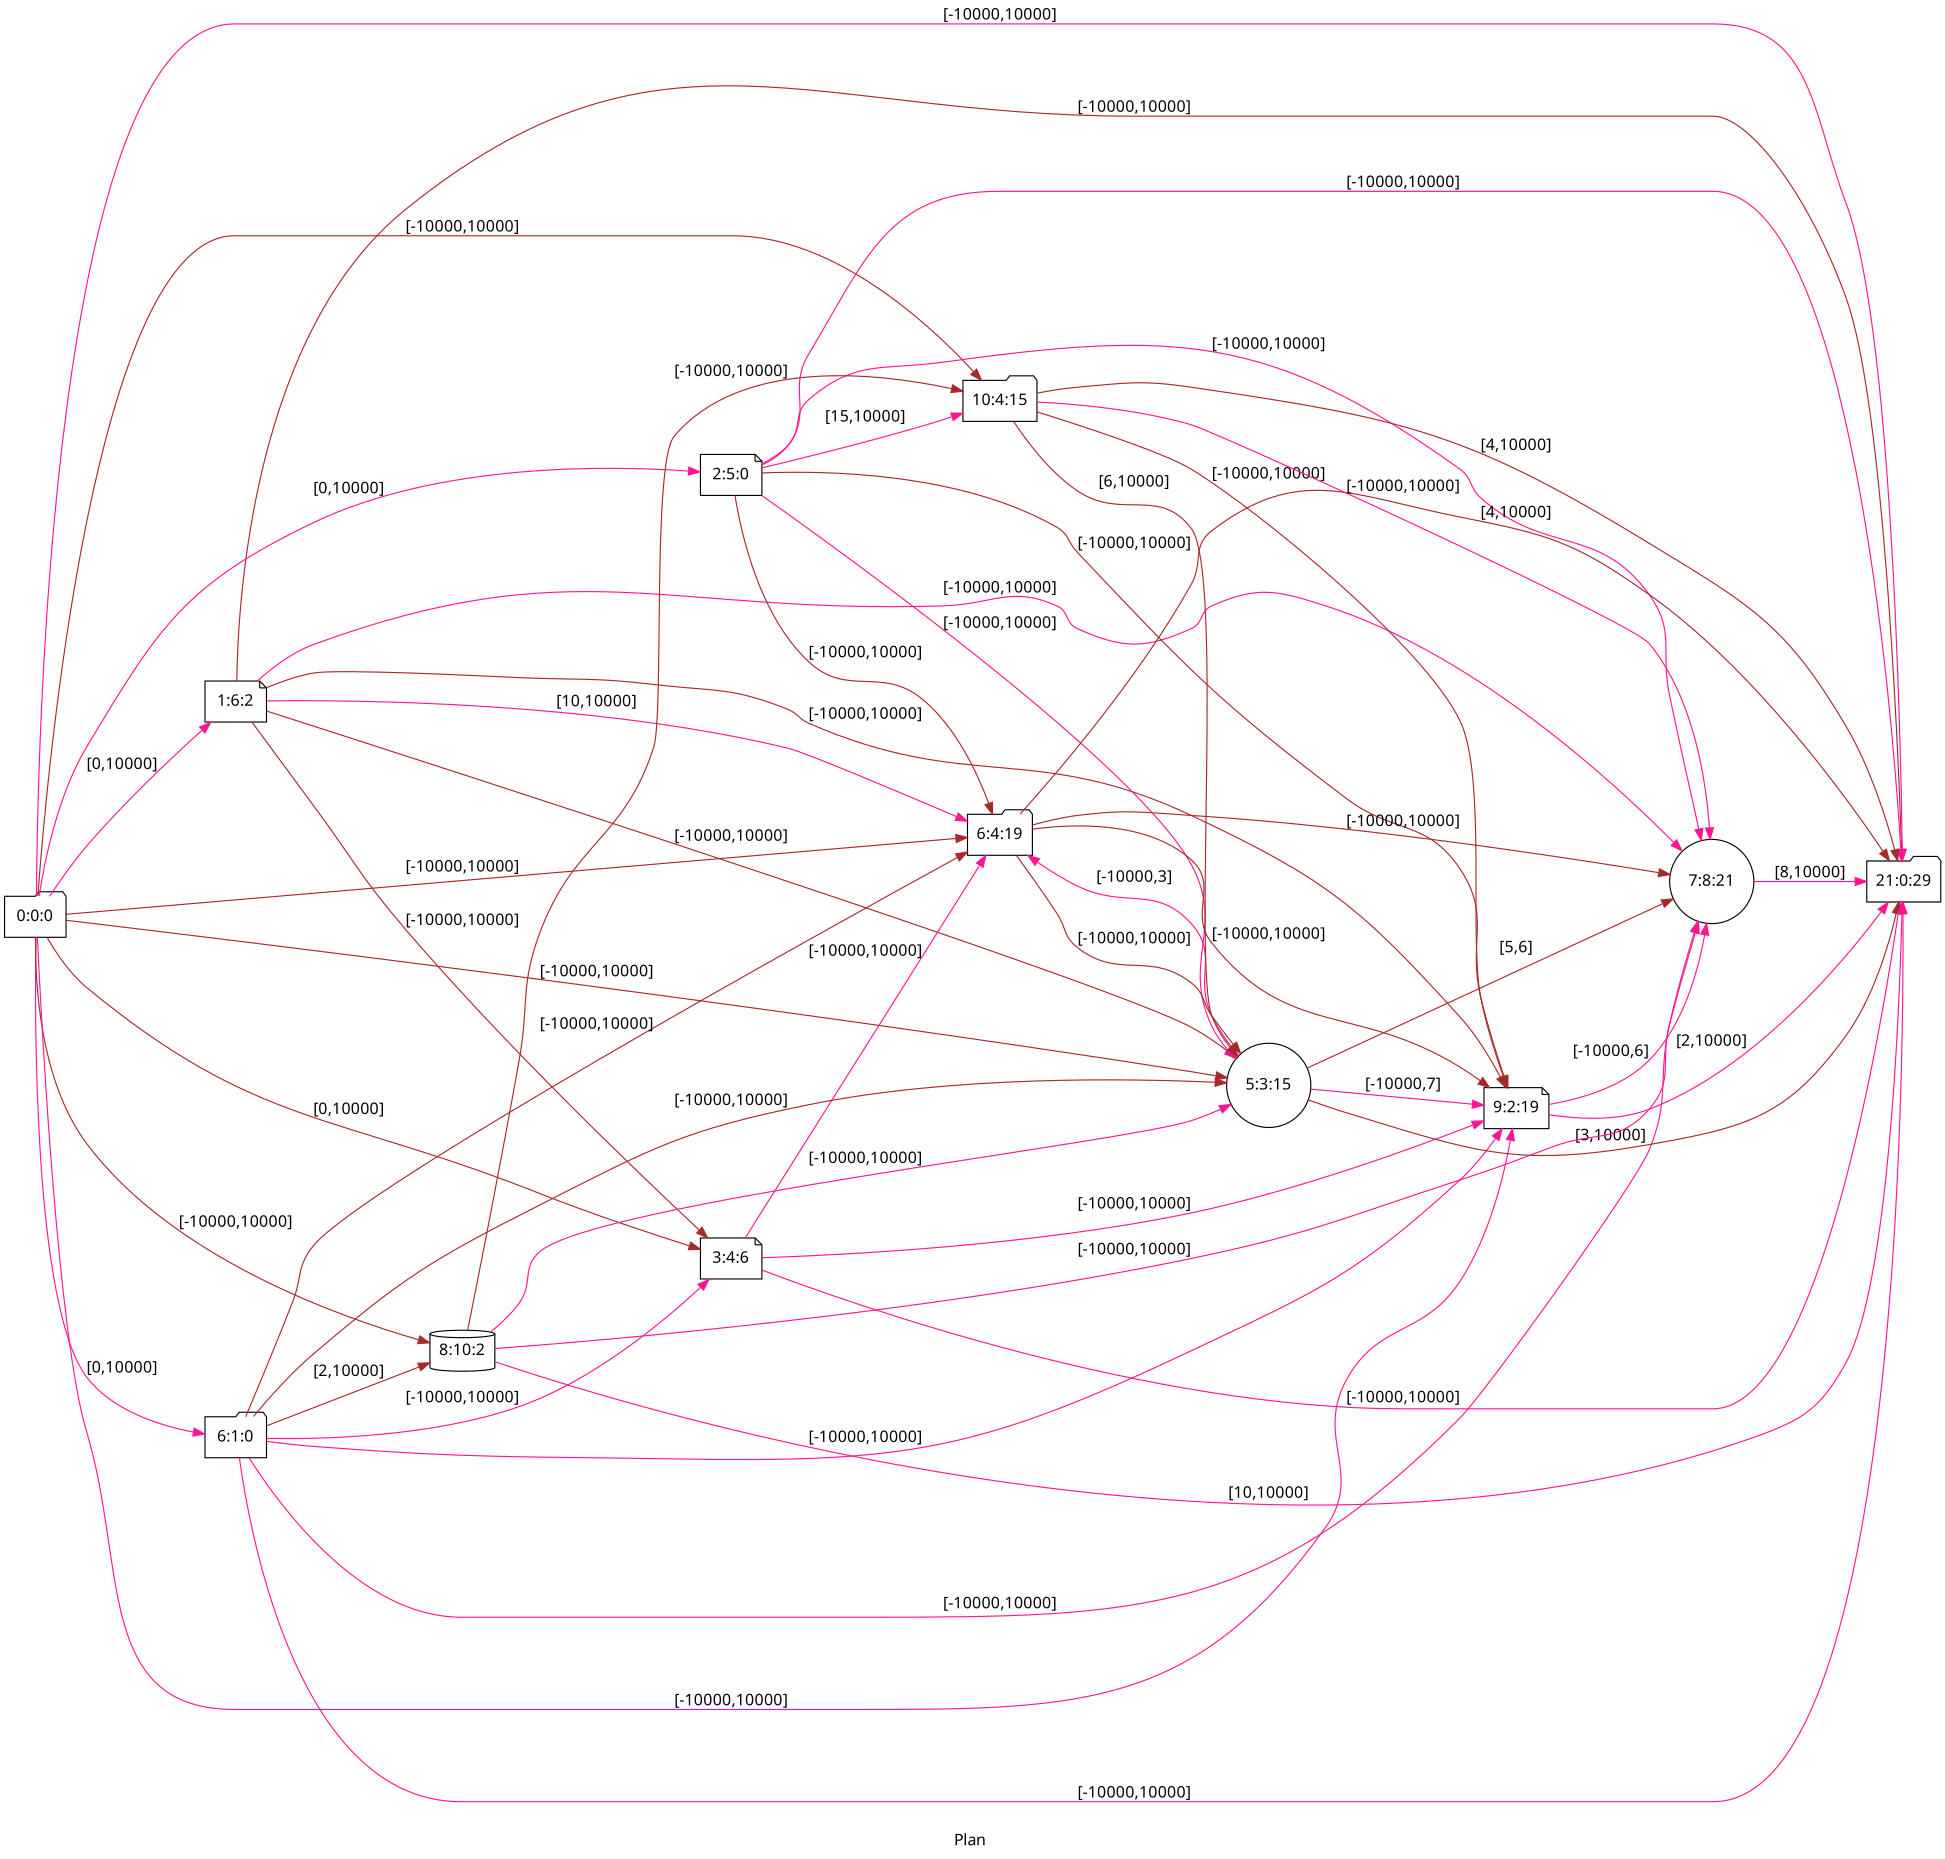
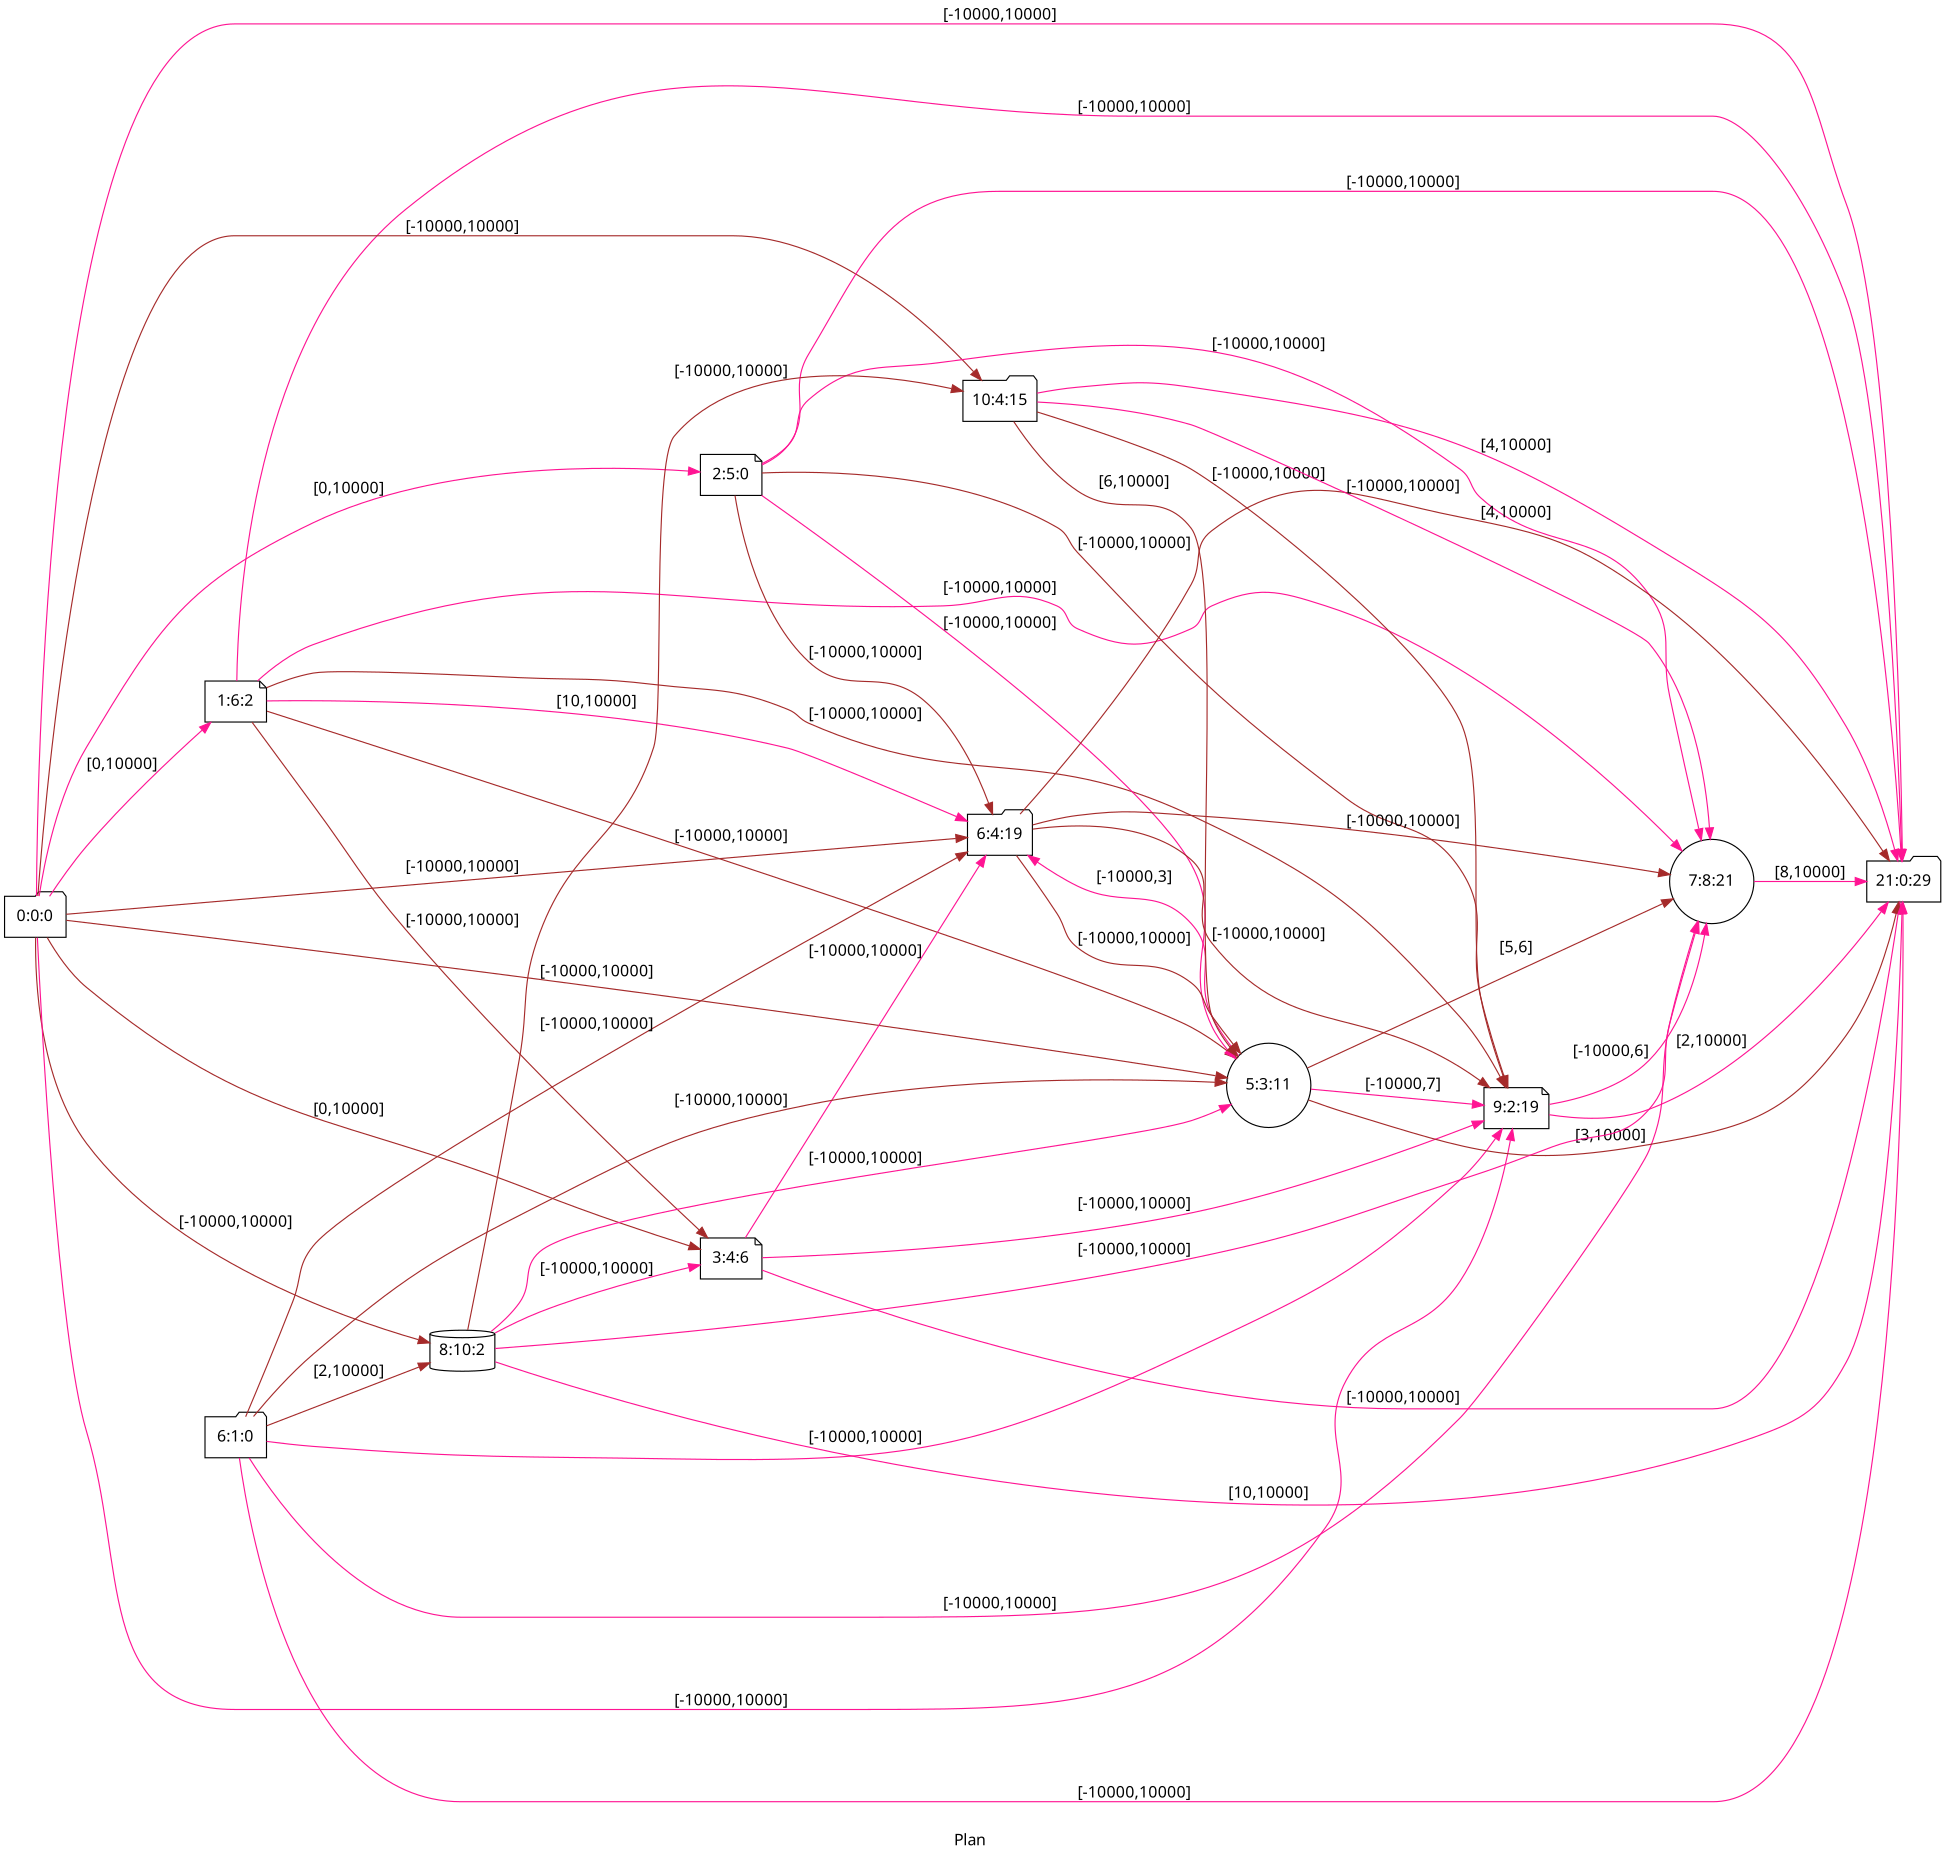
edge "1:6:2" -> "21:0:29": color brown -> deeppink
edge "2:5:0" -> "10:4:15": removed, label "[15,10000]"
edge "10:4:15" -> "21:0:29": color brown -> deeppink
node "5:3:15": label "5:3:15" -> "5:3:11"
edge "0:0:0" -> "6:1:0": removed, label "[0,10000]"
edge "6:1:0" -> "3:4:6": now "8:10:2" -> "3:4:6"
